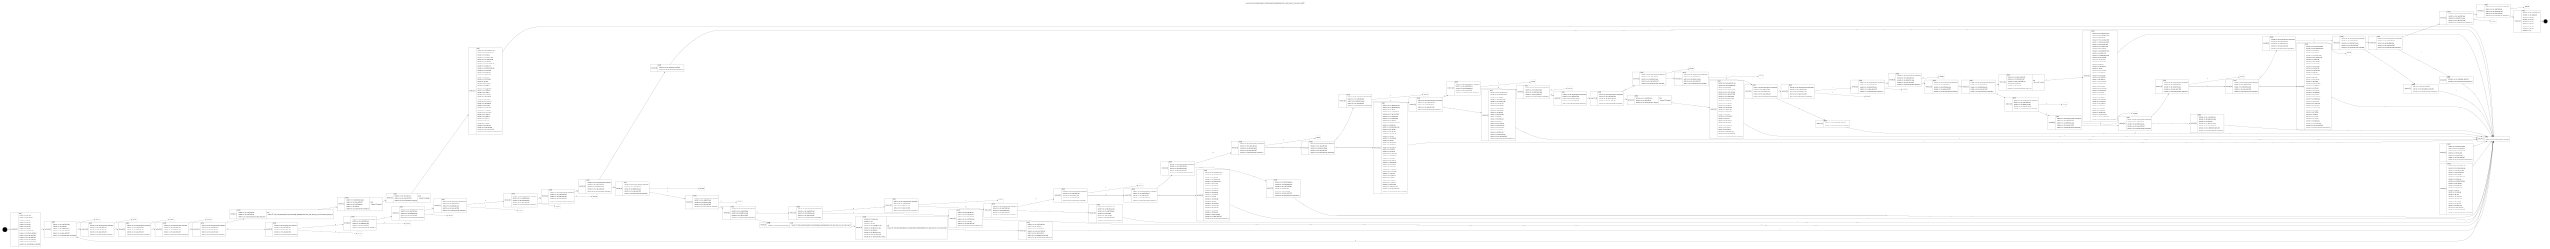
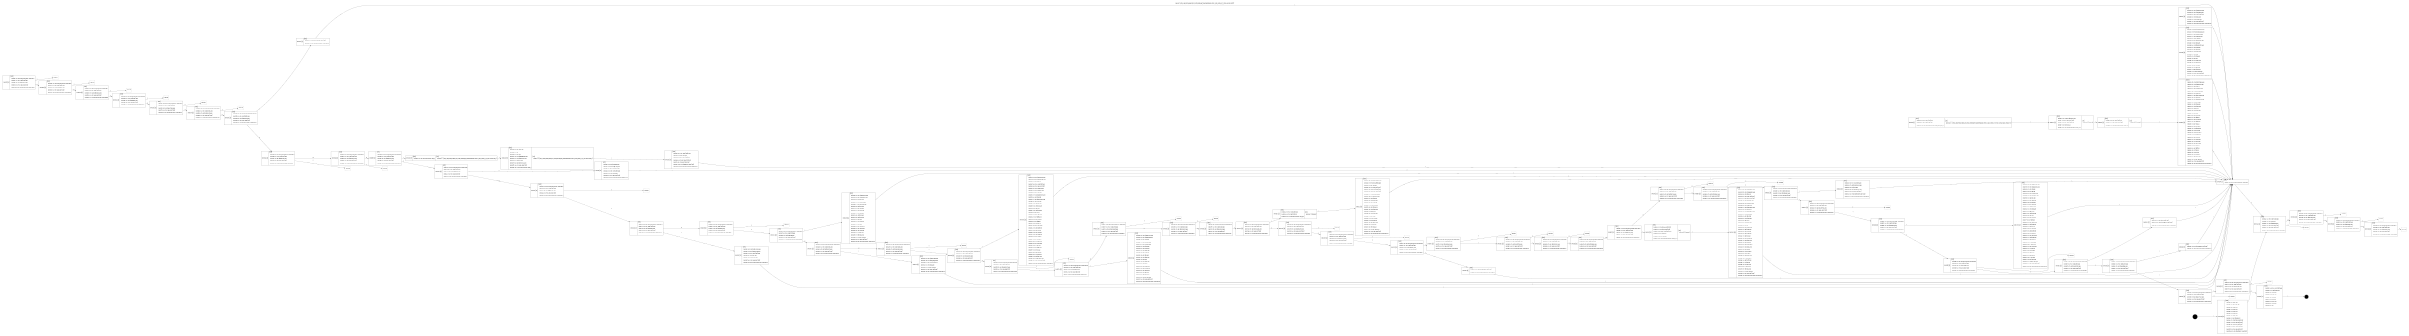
node "0x4014d6 [28]": removed
